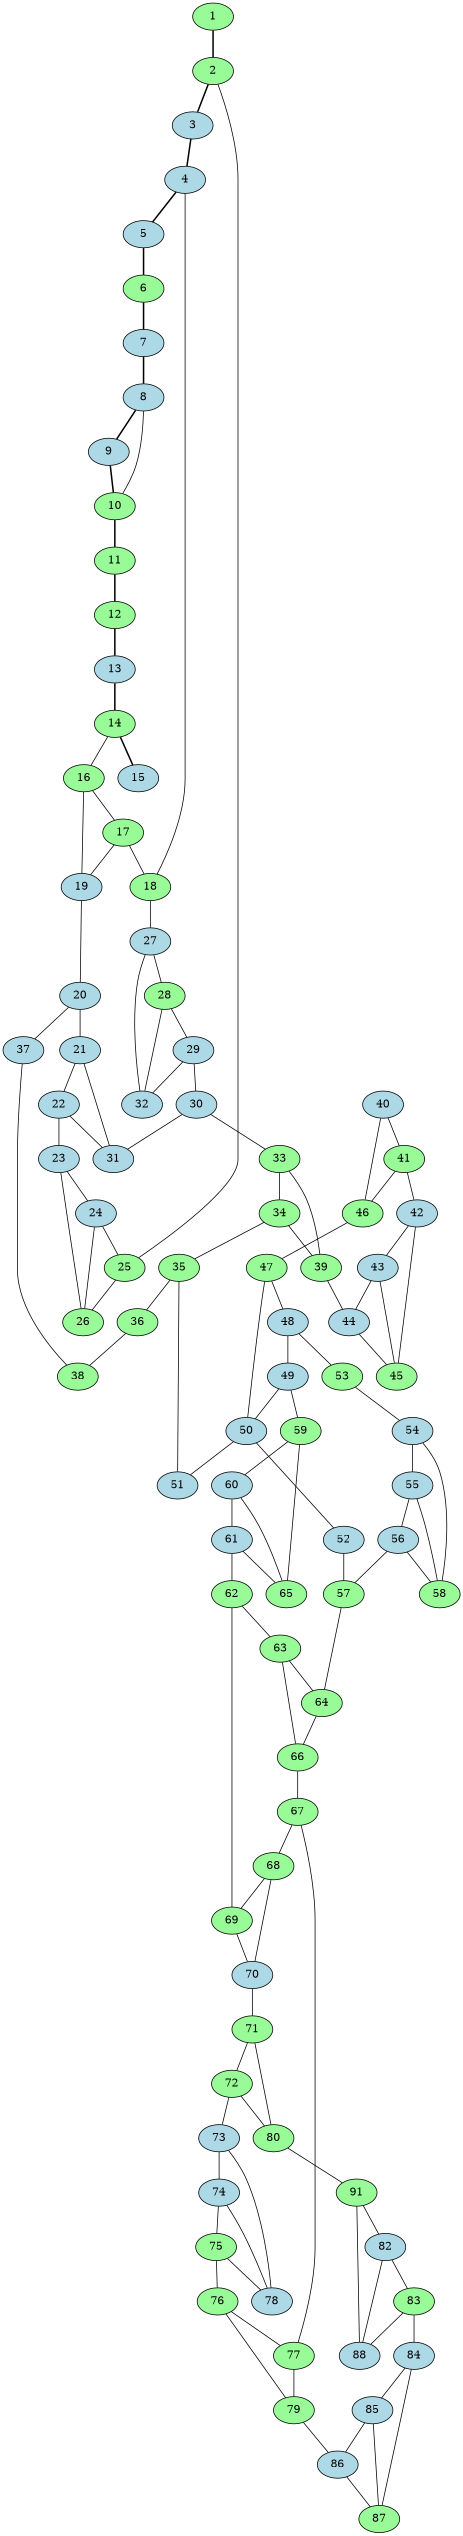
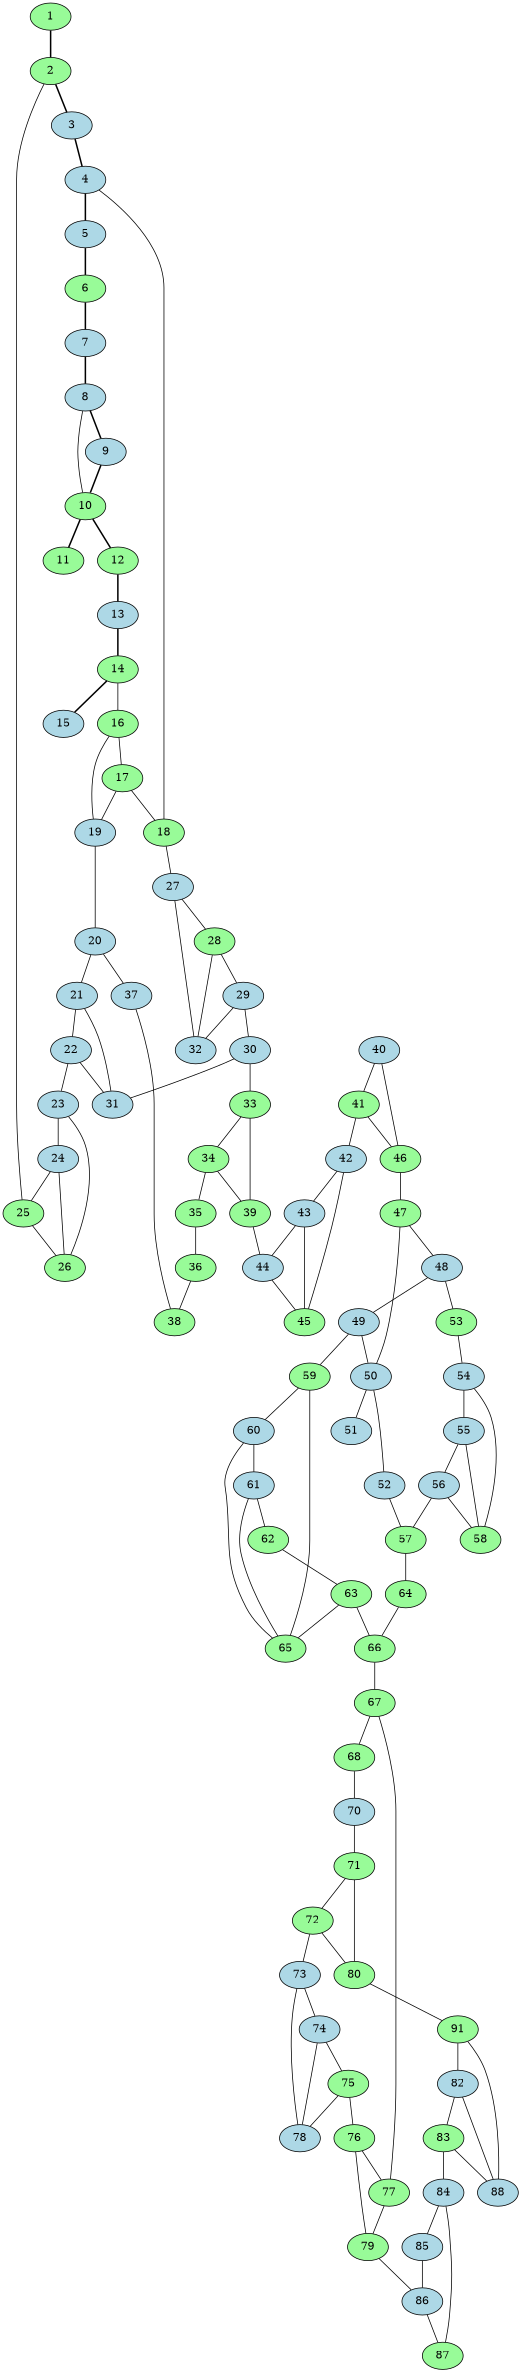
edge "11" -- "12": now "10" -- "12"
edge "35" -- "51": removed
edge "63" -- "64": now "63" -- "65"
node "69": removed
edge "85" -- "87": removed
